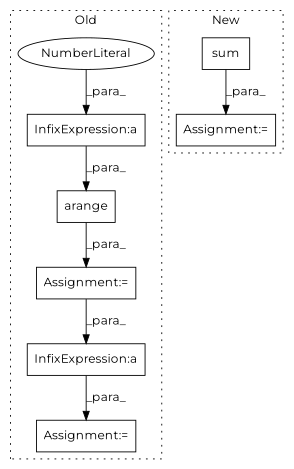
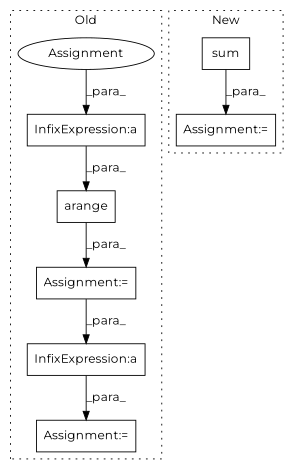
node "NumberLiteral": label "NumberLiteral" -> "Assignment"
